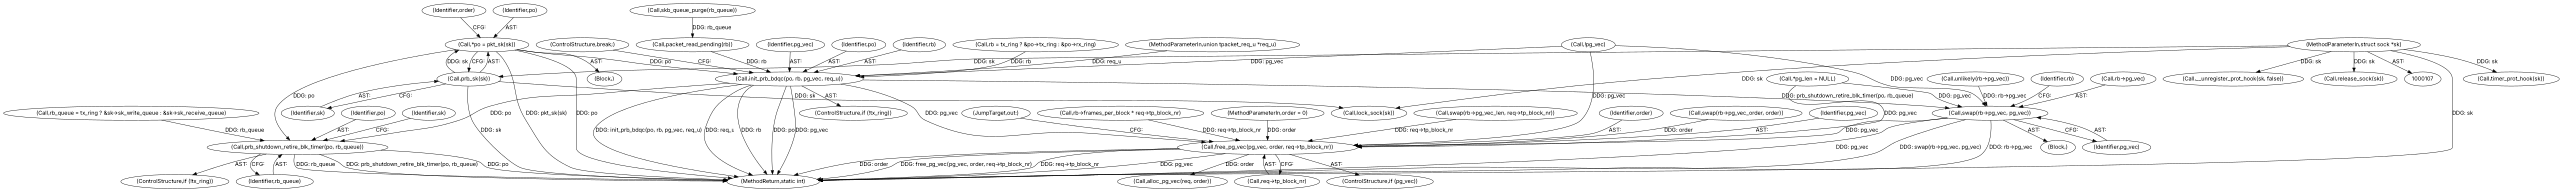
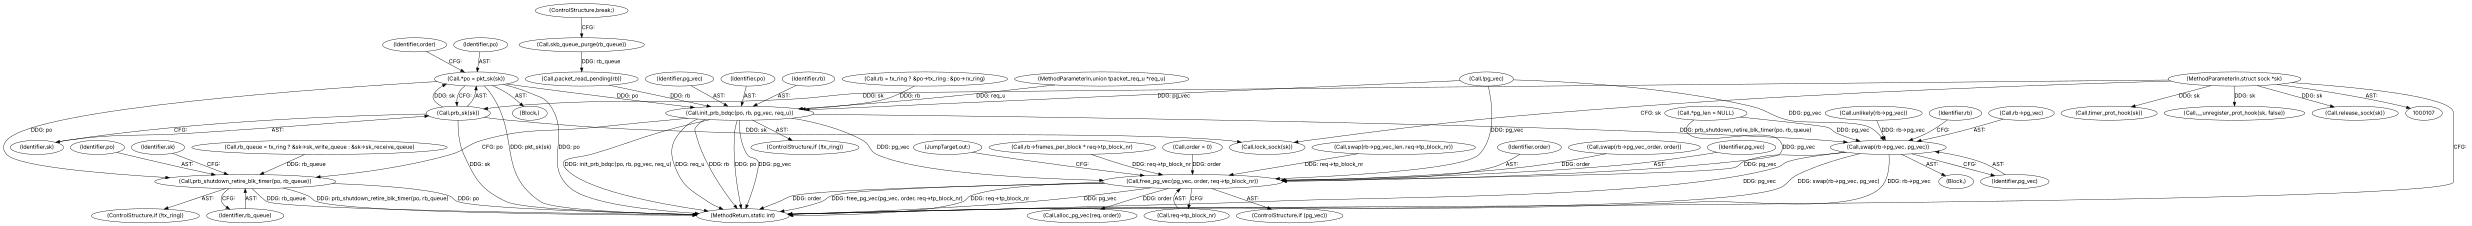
edge "(ControlStructure,break;)" -> "(Call,init_prb_bdqc(po, rb, pg_vec, req_u))": now "(ControlStructure,break;)" -> "(Call,skb_queue_purge(rb_queue))"
edge "(MethodParameterIn,struct sock *sk)" -> "(Call,lock_sock(sk))": label "DDG: sk" -> "CFG: sk"
edge "(Call,init_prb_bdqc(po, rb, pg_vec, req_u))" -> "(Call,prb_shutdown_retire_blk_timer(po, rb_queue))": label "DDG: po" -> "CFG: po"
node "(MethodParameterIn,order = 0)": label "(MethodParameterIn,order = 0)" -> "(Call,order = 0)"
edge "(MethodParameterIn,struct sock *sk)" -> "(MethodReturn,static int)": label "DDG: sk" -> "CFG: "
